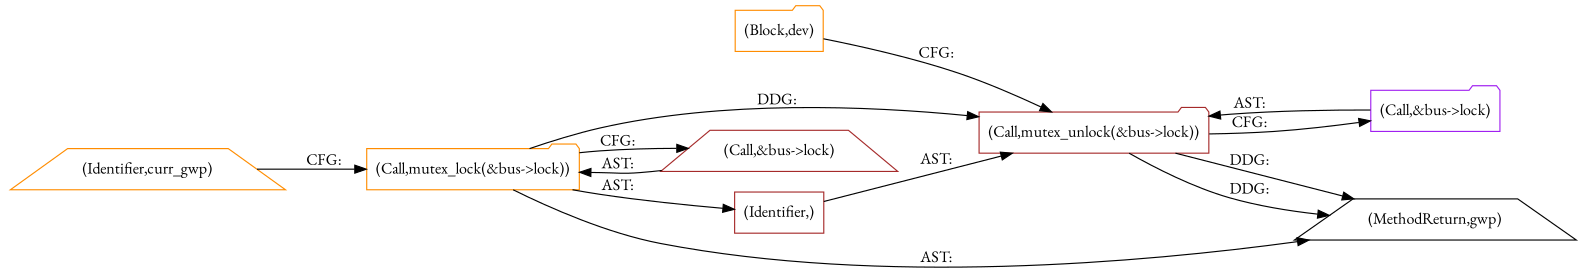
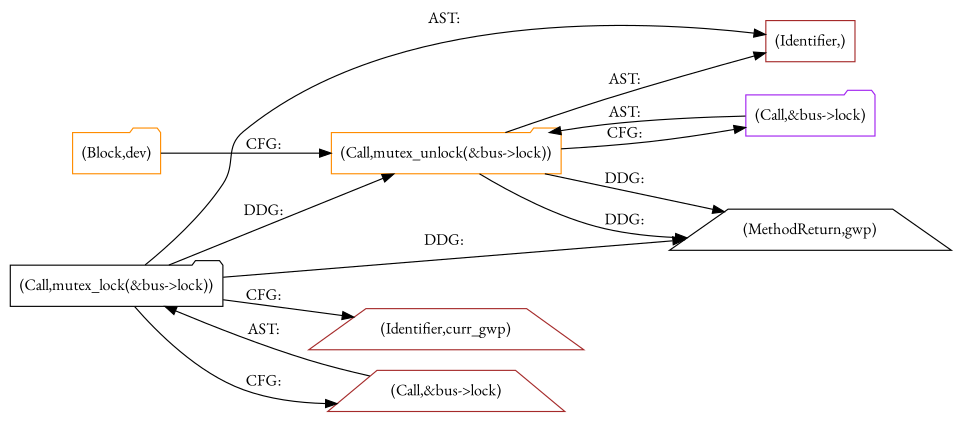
node "(Call,mutex_unlock(&bus->lock))": color brown -> darkorange
node "(Identifier,curr_gwp)": color darkorange -> brown
edge "(Identifier,curr_gwp)" -> "(Call,mutex_lock(&bus->lock))": reversed
node "(Call,mutex_lock(&bus->lock))": color darkorange -> black
edge "(Identifier,)" -> "(Call,mutex_unlock(&bus->lock))": reversed
edge "(Call,mutex_lock(&bus->lock))" -> "(MethodReturn,gwp)": label "AST: " -> "DDG: "
